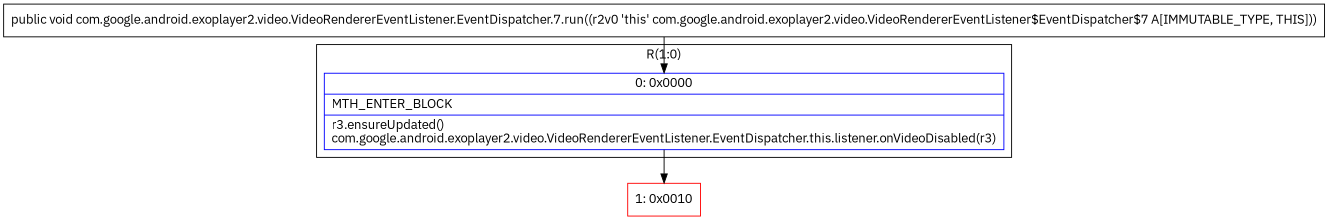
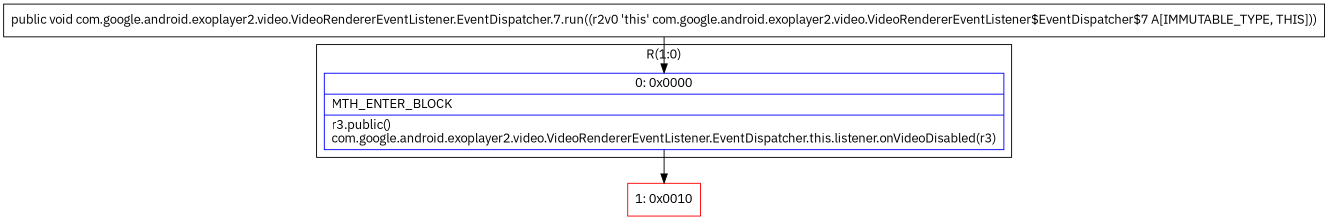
node "0: 0x0000": text "r3.ensureUpdated()" -> "r3.public()"
